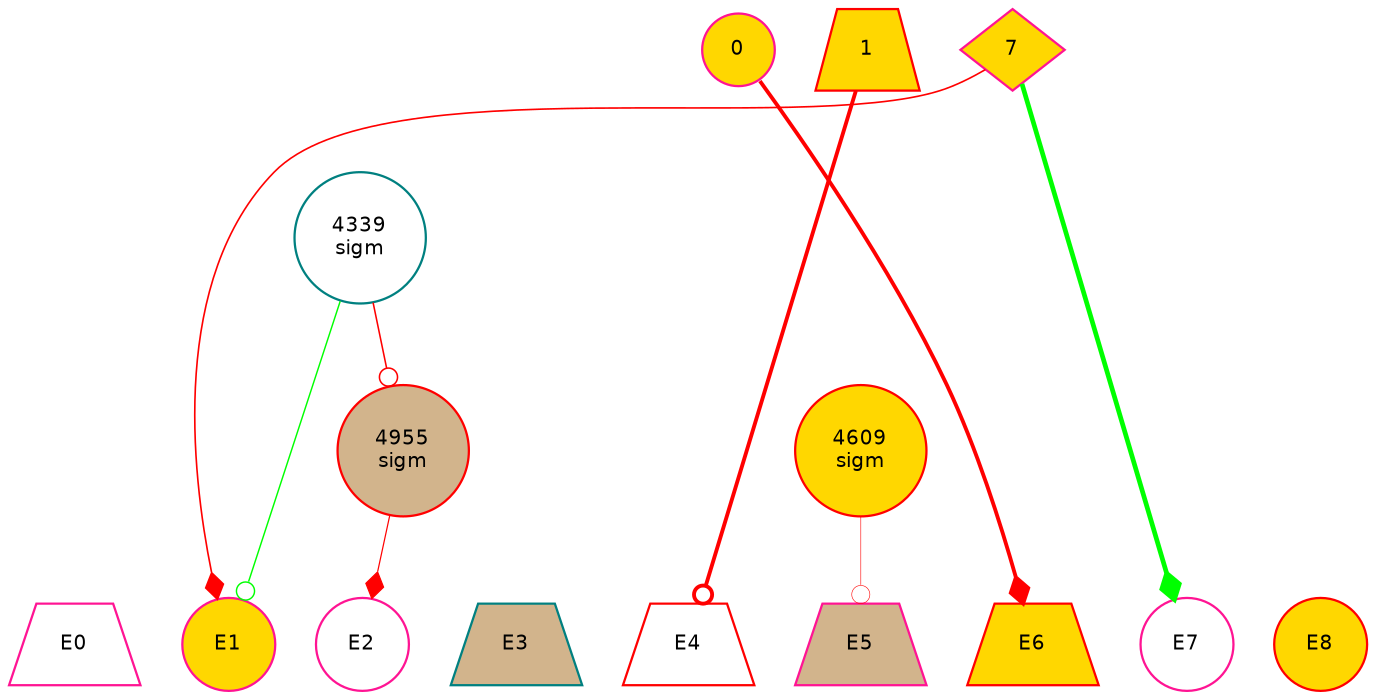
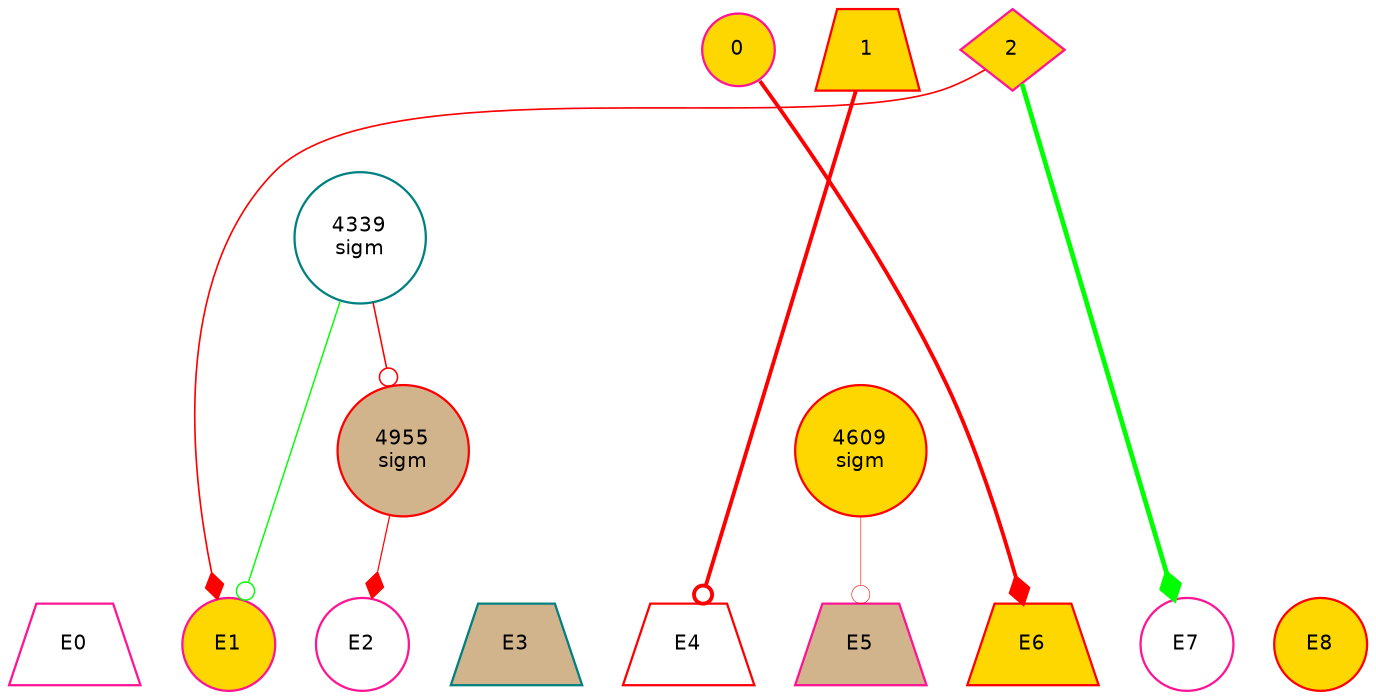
node "7": label "7" -> "2"
